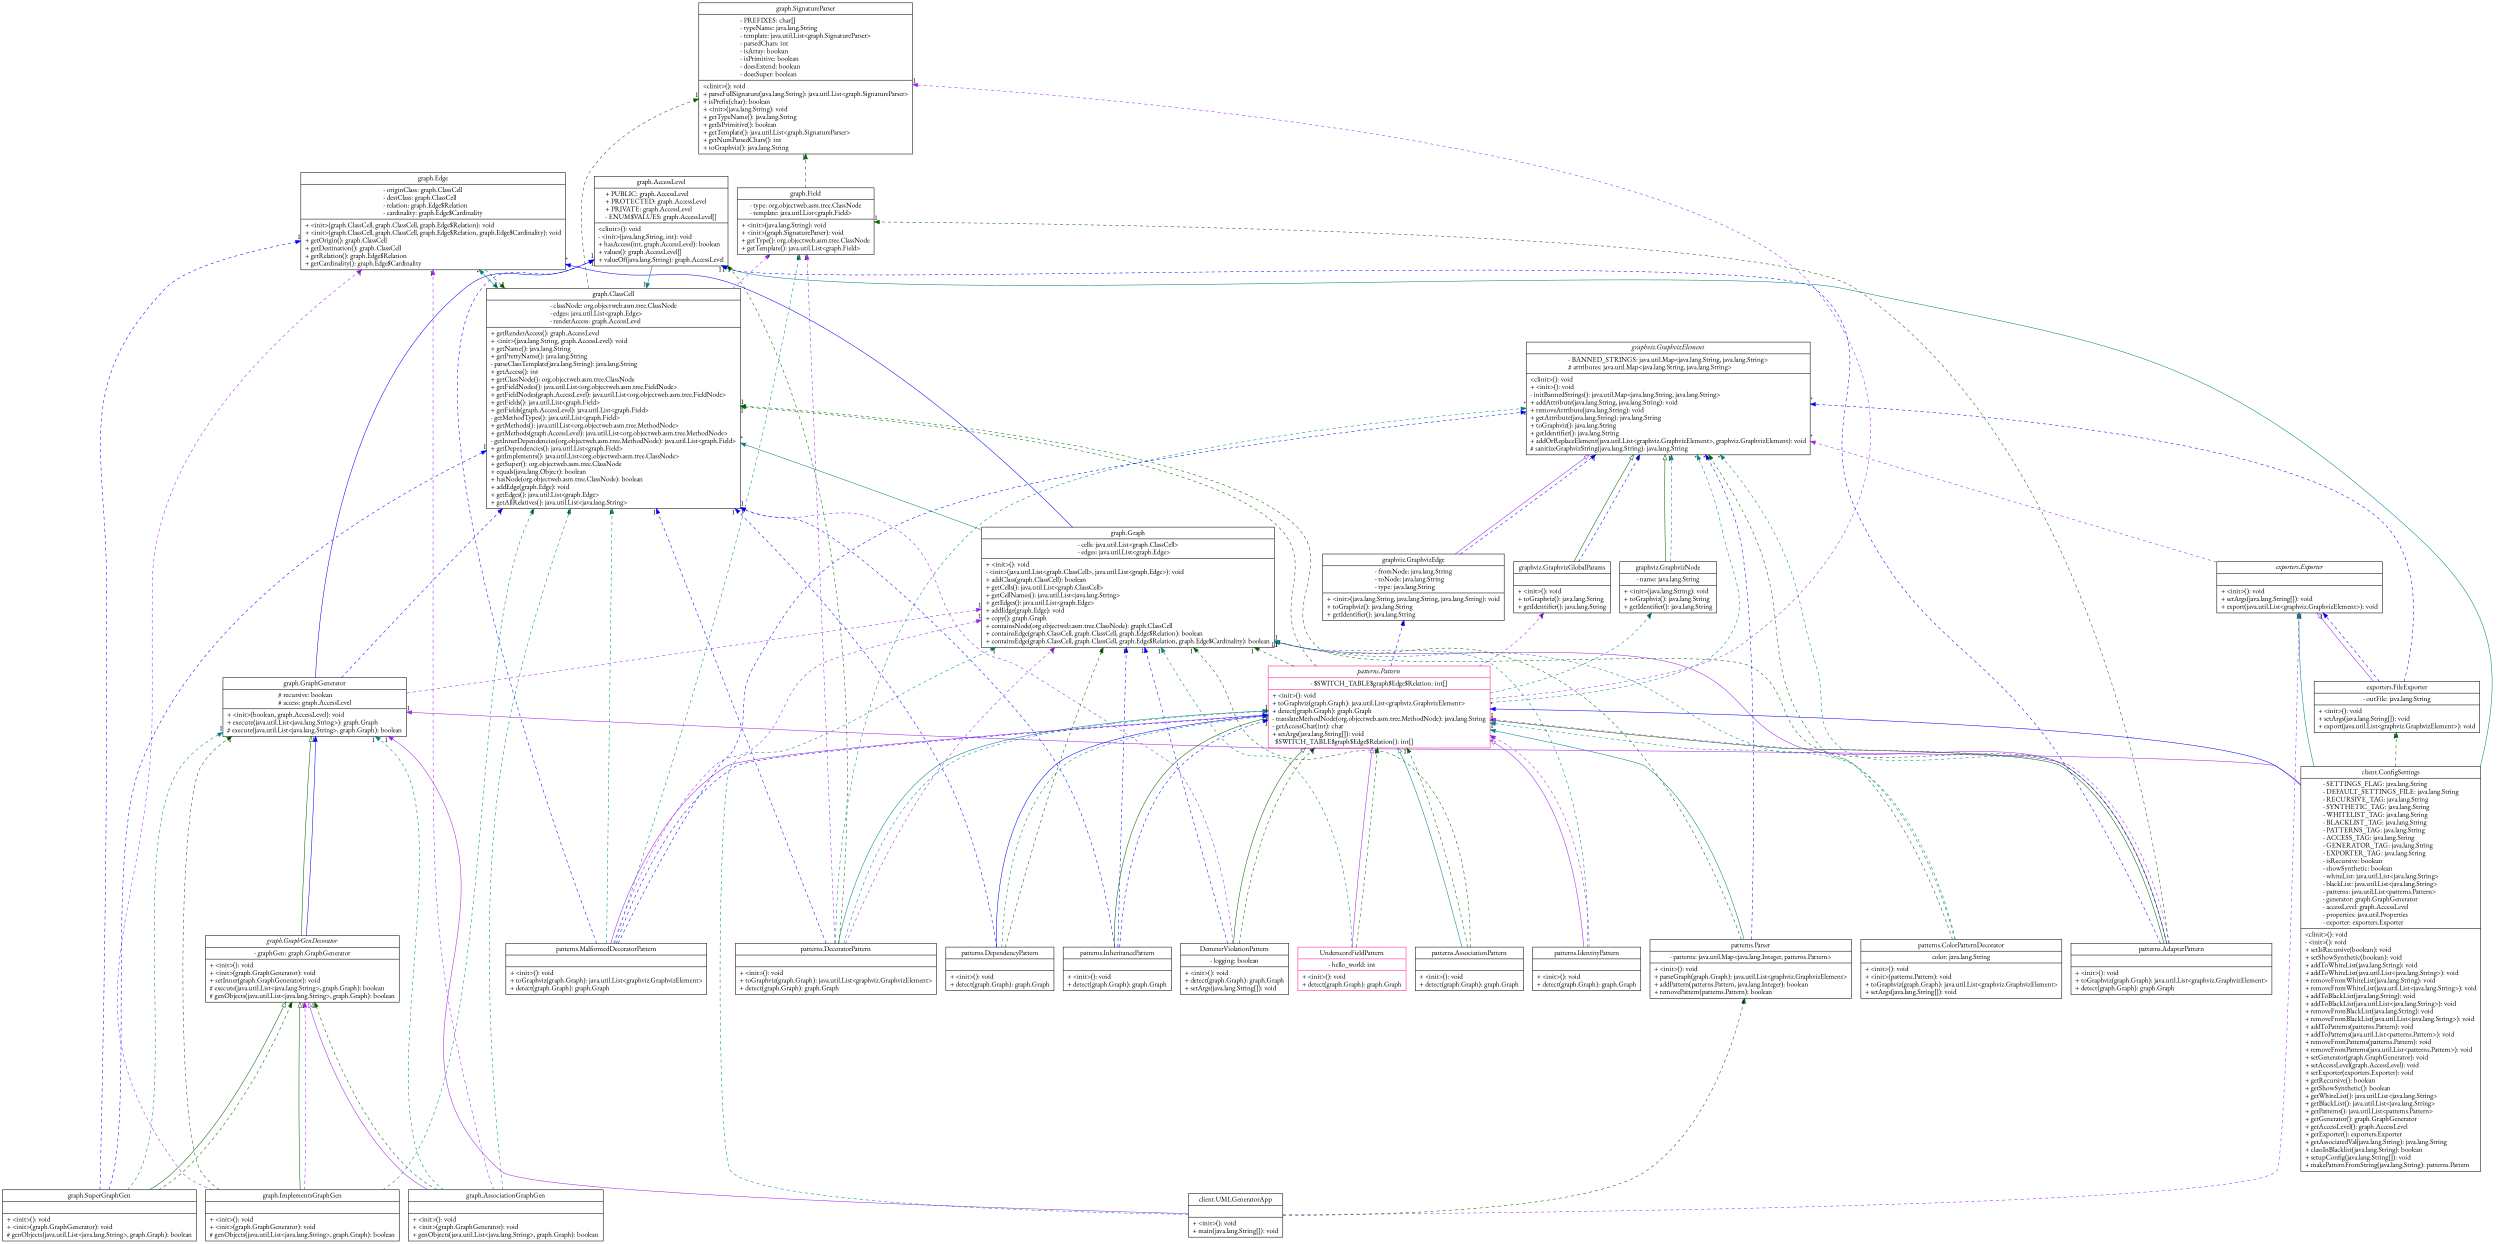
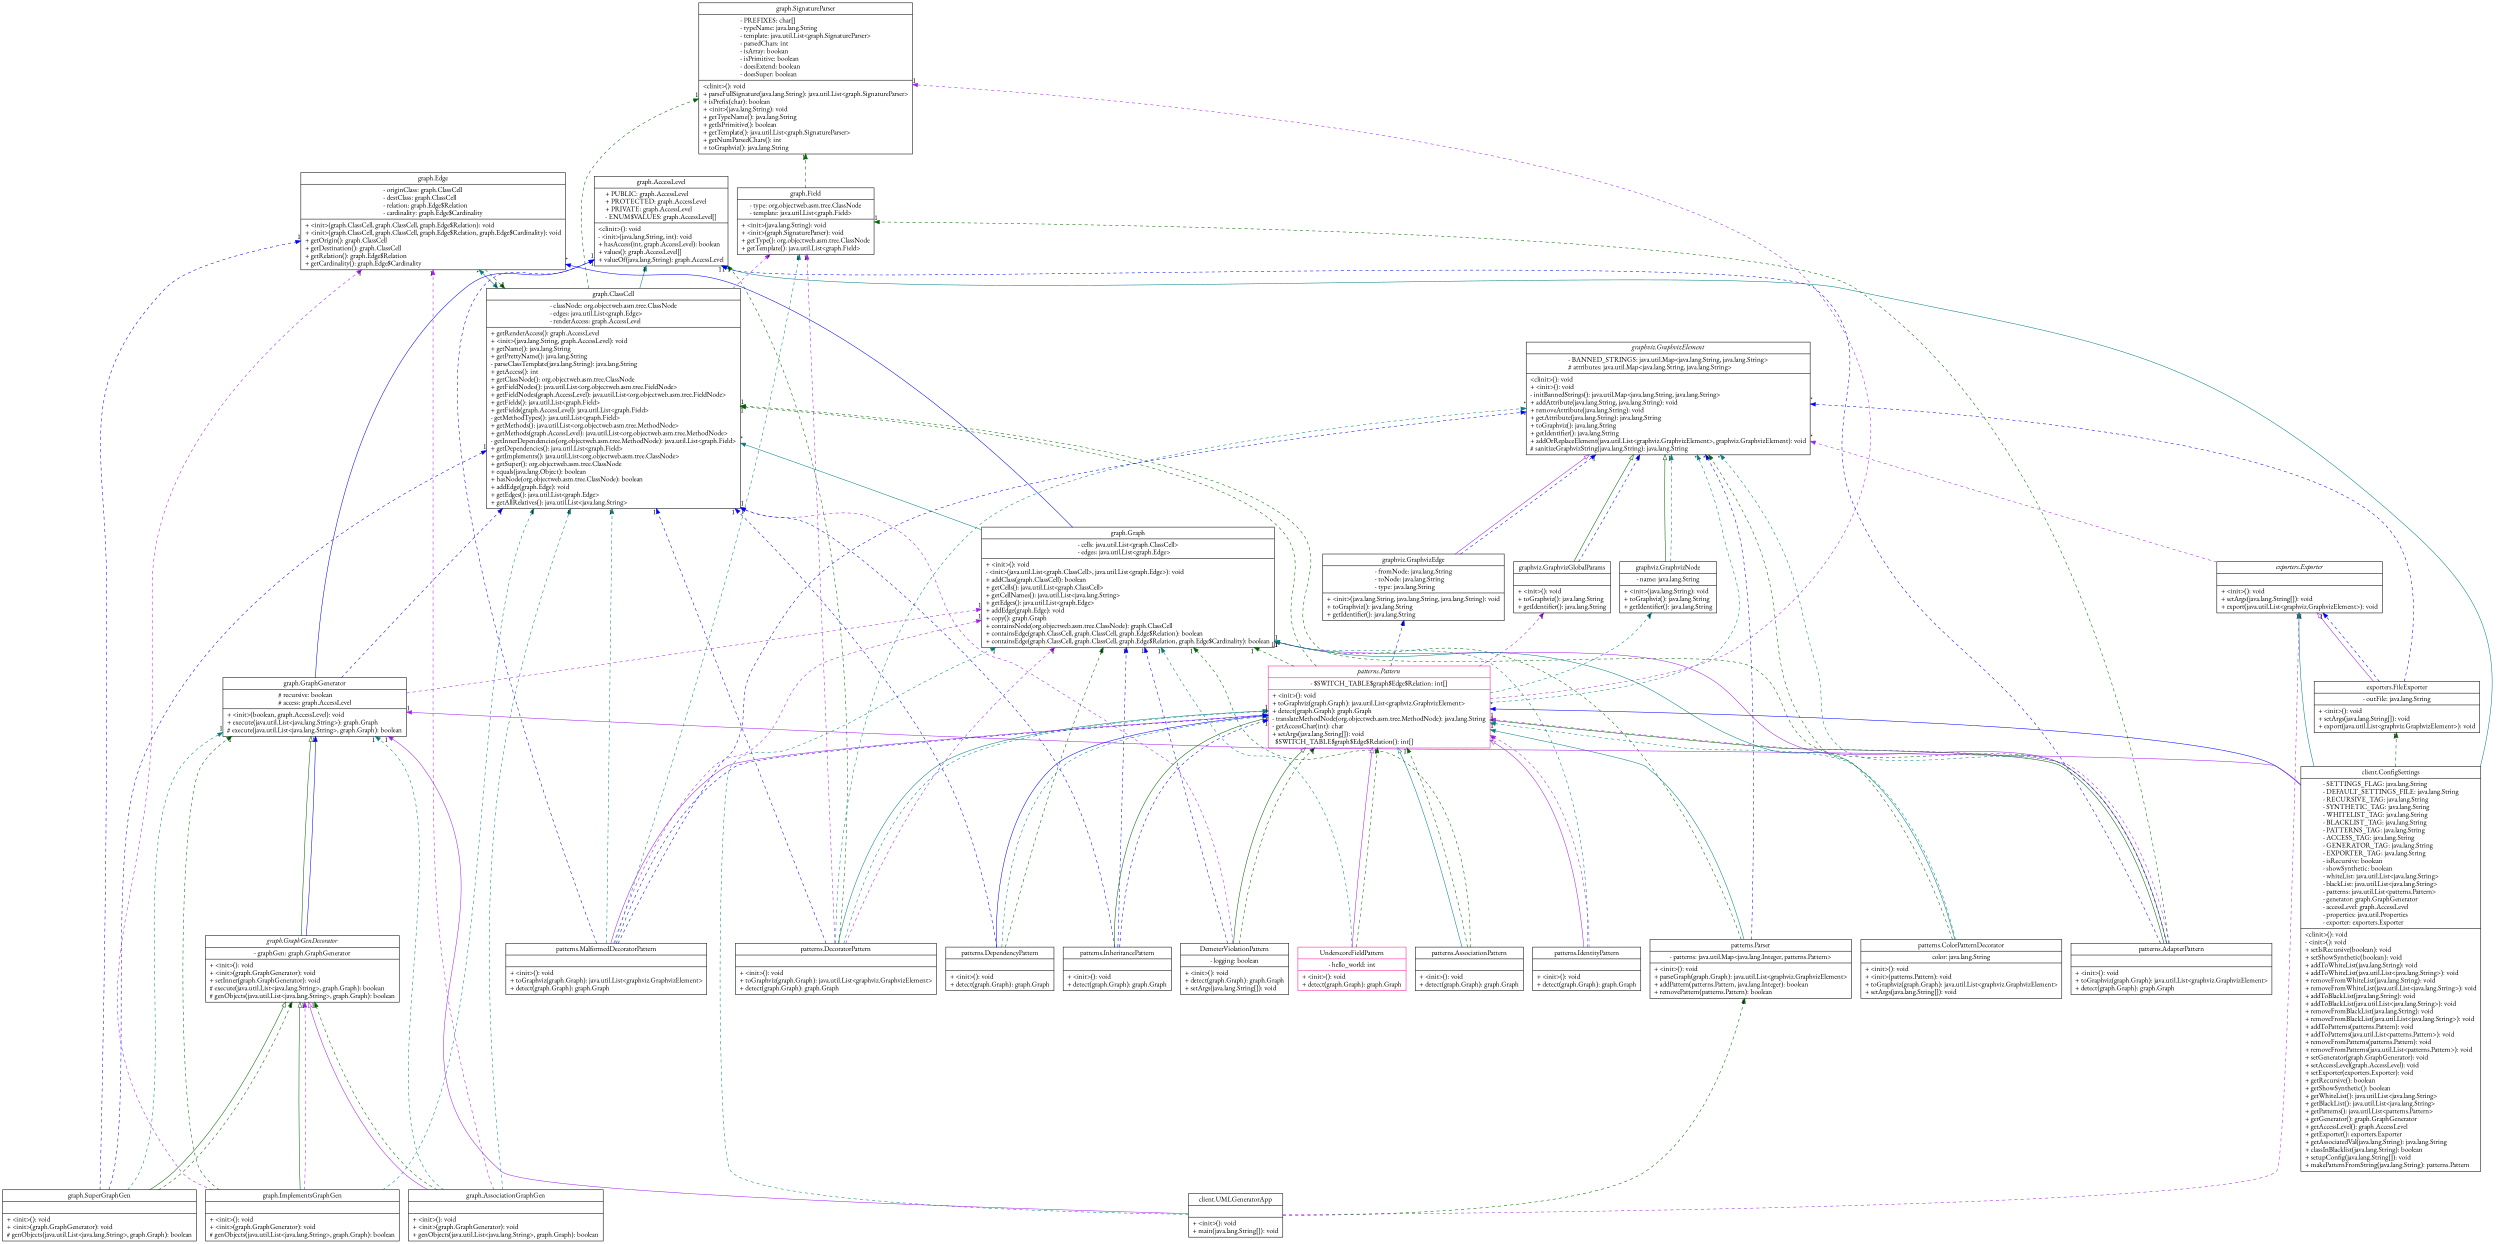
edge "graph.AccessLevel" -> "graph.ClassCell": reversed
edge "patterns.ColorPatternDecorator" -> "graph.Graph": style dashed -> solid
